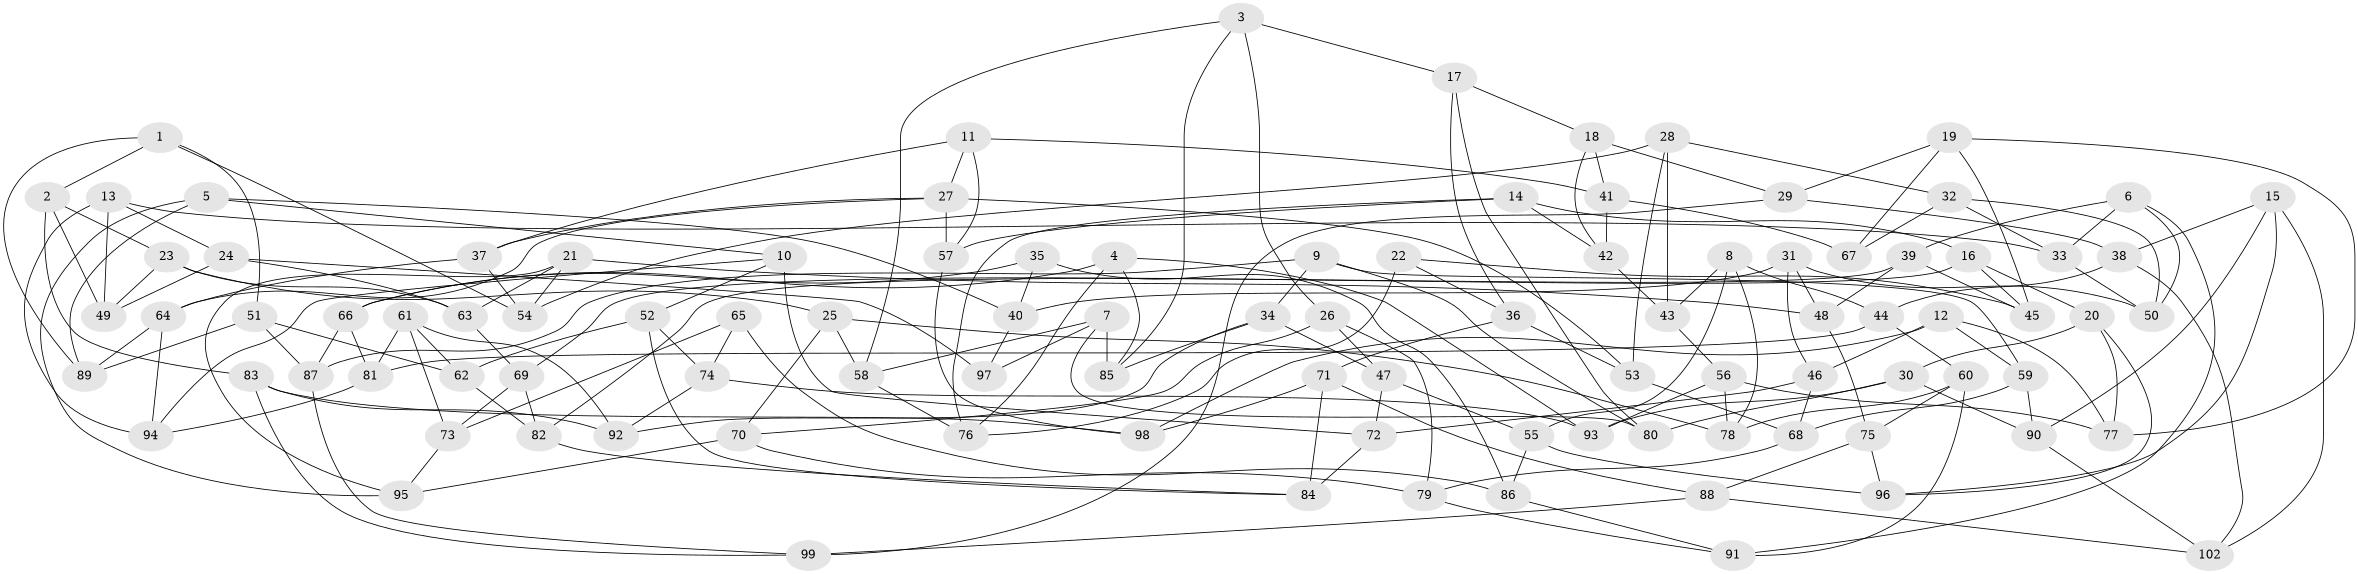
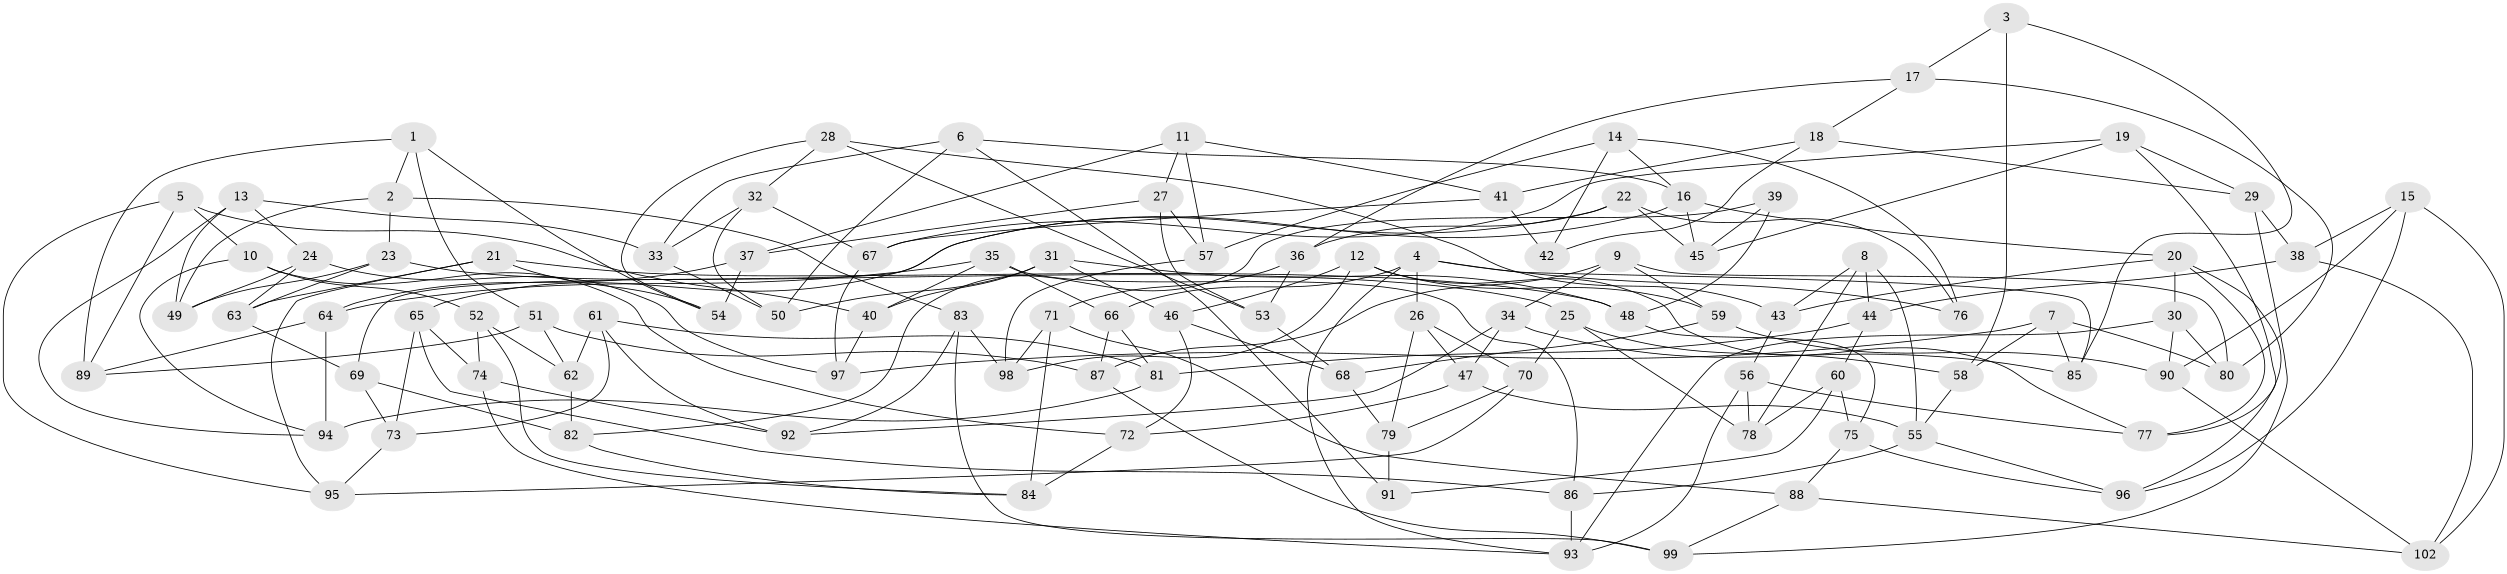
edge "3" -- "26": now "4" -- "26"
edge "6" -- "39": now "6" -- "16"
edge "27" -- "64": now "35" -- "64"
edge "22" -- "65": added
edge "42" -- "43": now "20" -- "43"
edge "67" -- "97": added
edge "58" -- "76": now "58" -- "55"
edge "86" -- "91": now "86" -- "93"
